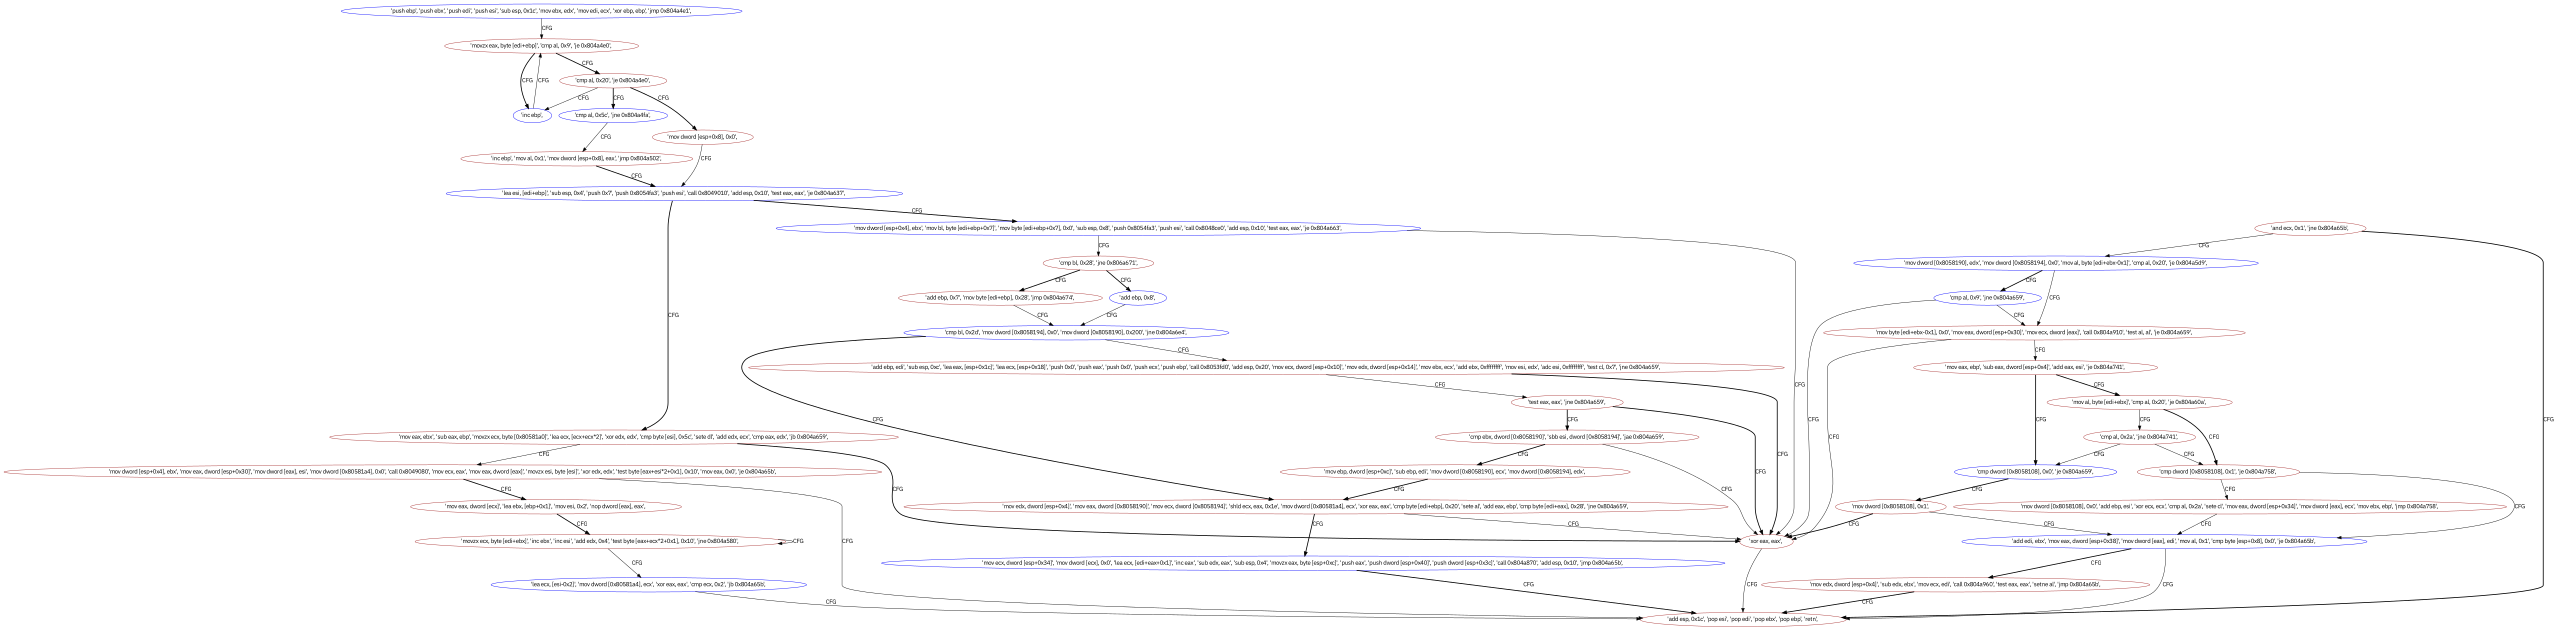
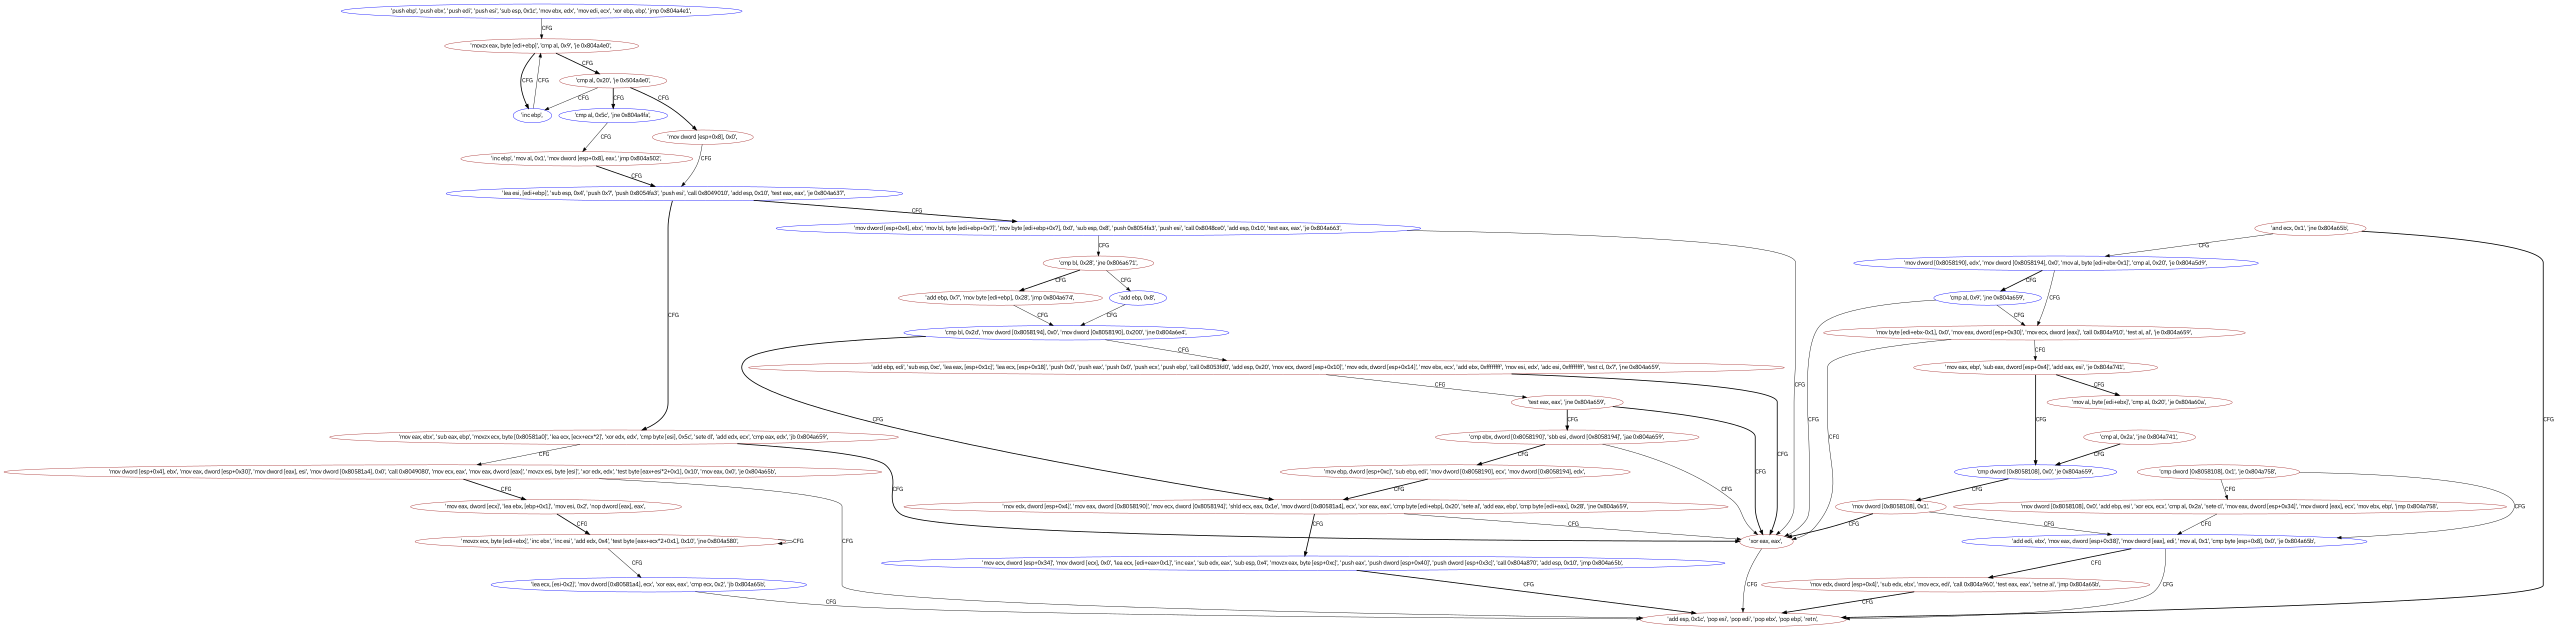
node "'cmp al, 0x20', 'je 0x804a4e0',": label "'cmp al, 0x20', 'je 0x804a4e0'," -> "'cmp al, 0x20', 'je 0x504a4e0',"
edge "'cmp bl, 0x28', 'jne 0x806a671'," -> "'add ebp, 0x8',": style bold -> solid
edge "'mov al, byte [edi+ebx]', 'cmp al, 0x20', 'je 0x804a60a'," -> "'cmp al, 0x2a', 'jne 0x804a741',": removed, label "CFG"
edge "'mov al, byte [edi+ebx]', 'cmp al, 0x20', 'je 0x804a60a'," -> "'cmp dword [0x8058108], 0x1', 'je 0x804a758',": removed, label "CFG"
edge "'cmp al, 0x2a', 'jne 0x804a741'," -> "'cmp dword [0x8058108], 0x0', 'je 0x804a659',": style solid -> bold
edge "'cmp al, 0x2a', 'jne 0x804a741'," -> "'cmp dword [0x8058108], 0x1', 'je 0x804a758',": removed, label "CFG"
